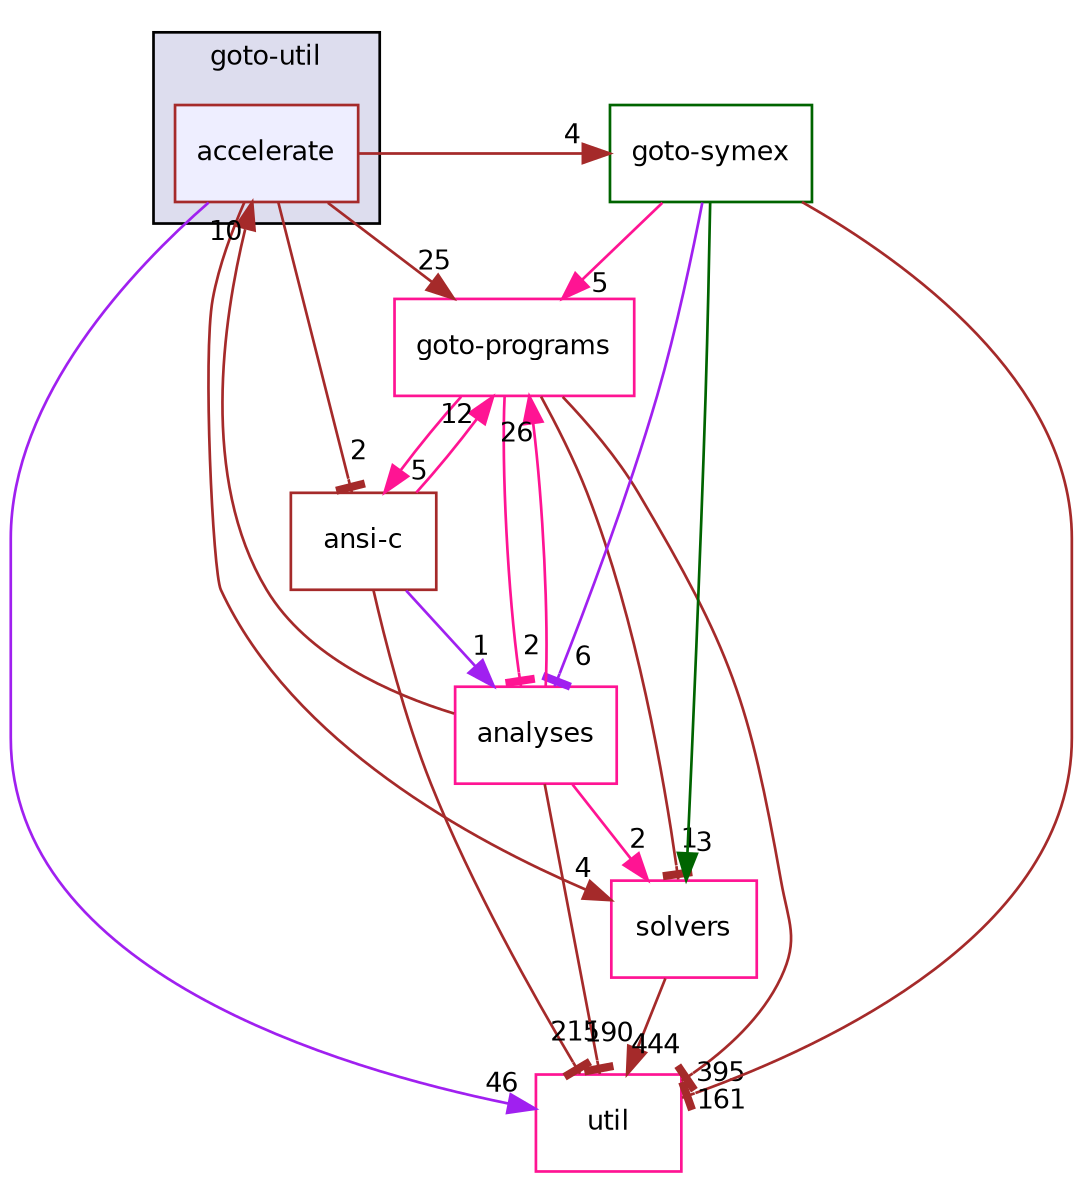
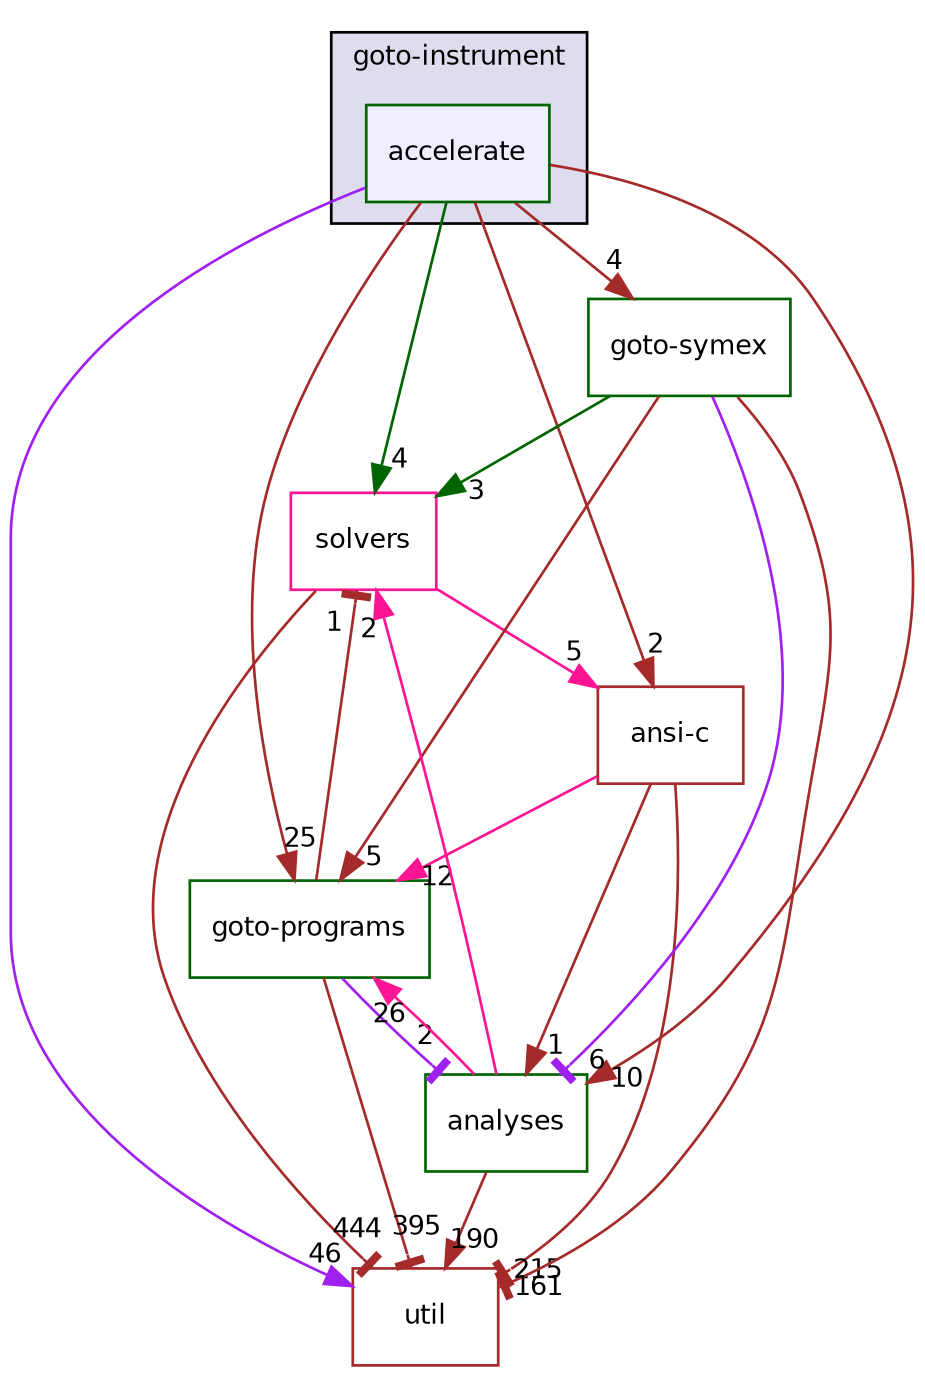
cluster "goto-util": label "goto-util" -> "goto-instrument"
node "accelerate": color brown -> darkgreen
edge "goto-symex" -> "goto-programs": color deeppink -> brown
edge "accelerate" -> "ansi-c": arrowhead tee -> normal
node "goto-programs": color deeppink -> darkgreen
edge "goto-programs" -> "ansi-c": now "solvers" -> "ansi-c"
edge "analyses" -> "accelerate": reversed
edge "goto-programs" -> "analyses": color deeppink -> purple
edge "accelerate" -> "solvers": color brown -> darkgreen
edge "ansi-c" -> "analyses": color purple -> brown
node "analyses": color deeppink -> darkgreen
edge "analyses" -> "util": arrowhead tee -> normal
edge "solvers" -> "util": arrowhead normal -> tee
node "util": color deeppink -> brown
